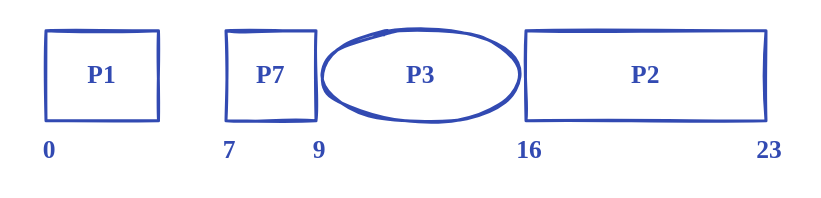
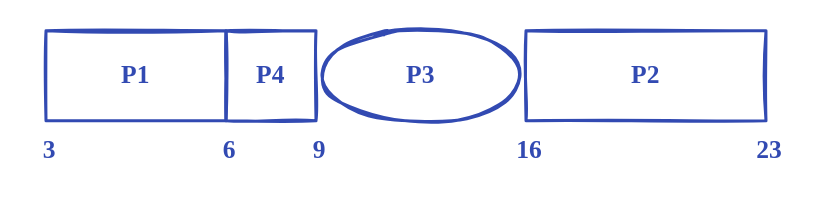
node "P7": label "P7" -> "P4"
node "P1": size 113x90 -> 180x90
node "0": label "0" -> "3"
node "7": label "7" -> "6"
